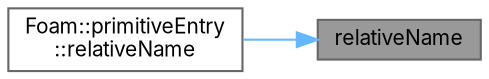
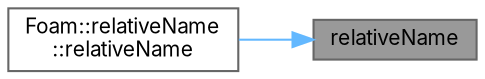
node "Foam::primitiveEntry ::relativeName": label "Foam::primitiveEntry ::relativeName" -> "Foam::relativeName ::relativeName"
